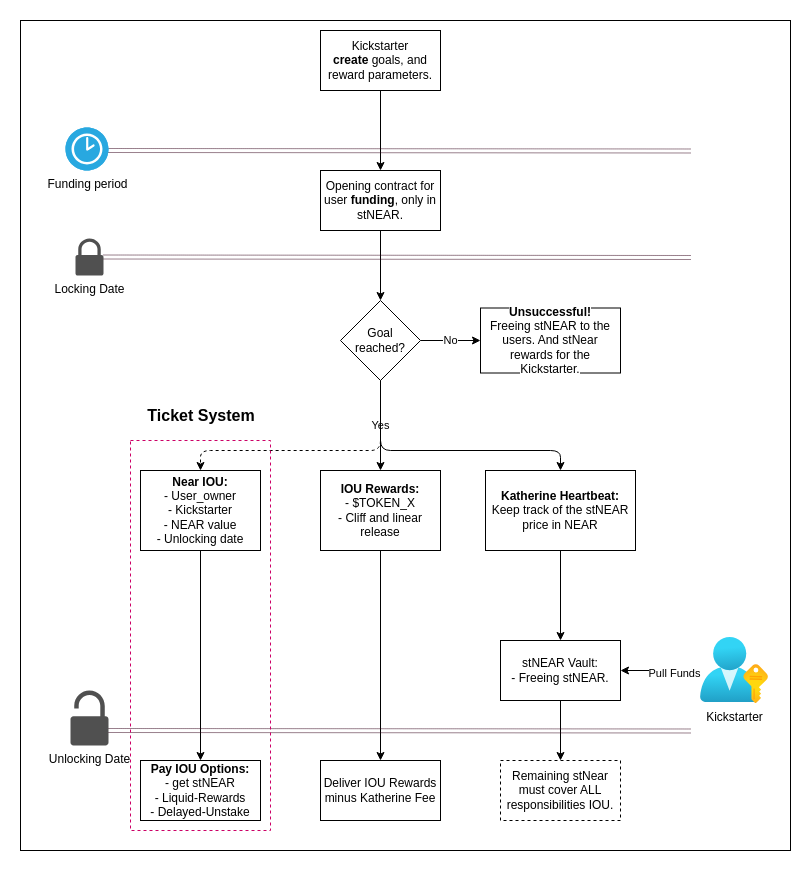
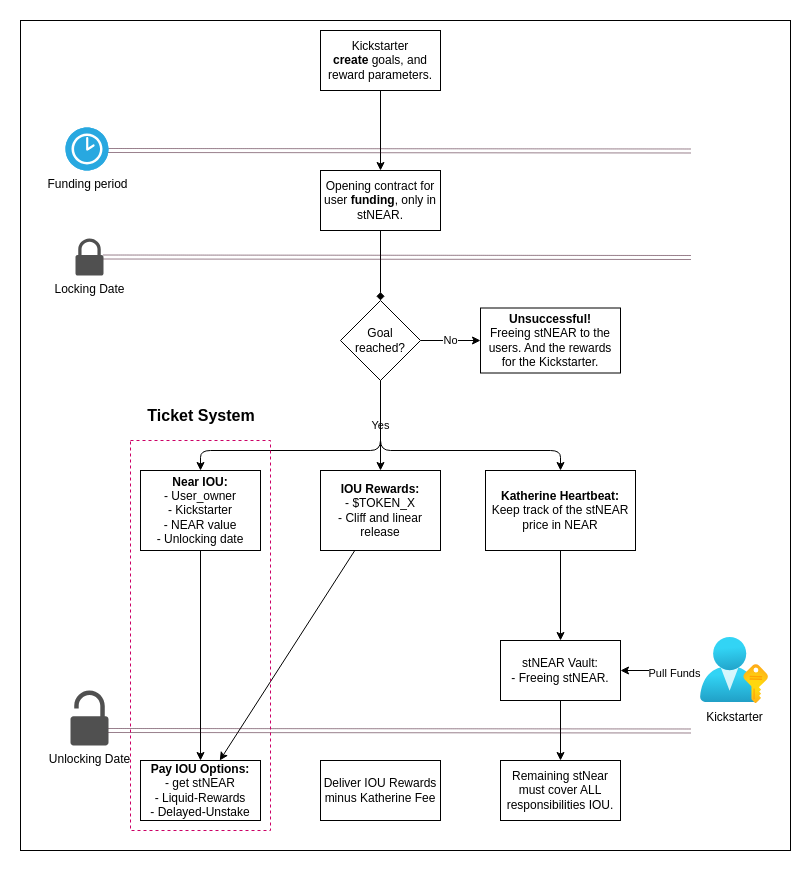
edge "Opening contract for user funding, only in stNEAR." -> "Goal reached?": arrowhead classic -> diamond
node "Unsuccessful! Freeing stNEAR to the users. And stNear rewards for the Kickstarter.": label "Unsuccessful! Freeing stNEAR to the users. And stNear rewards for the Kickstarter." -> "Unsuccessful! Freeing stNEAR to the users. And the rewards for the Kickstarter."
edge "Goal reached?" -> "Near IOU: - User_owner - Kickstarter - NEAR value - Unlocking date": style dashed -> solid
edge "IOU Rewards: - $TOKEN_X - Cliff and linear release" -> "Deliver IOU Rewards minus Katherine Fee": now "IOU Rewards: - $TOKEN_X - Cliff and linear release" -> "Pay IOU Options: - get stNEAR - Liquid-Rewards - Delayed-Unstake"
node "Remaining stNear must cover ALL responsibilities IOU.": style dashed -> solid
